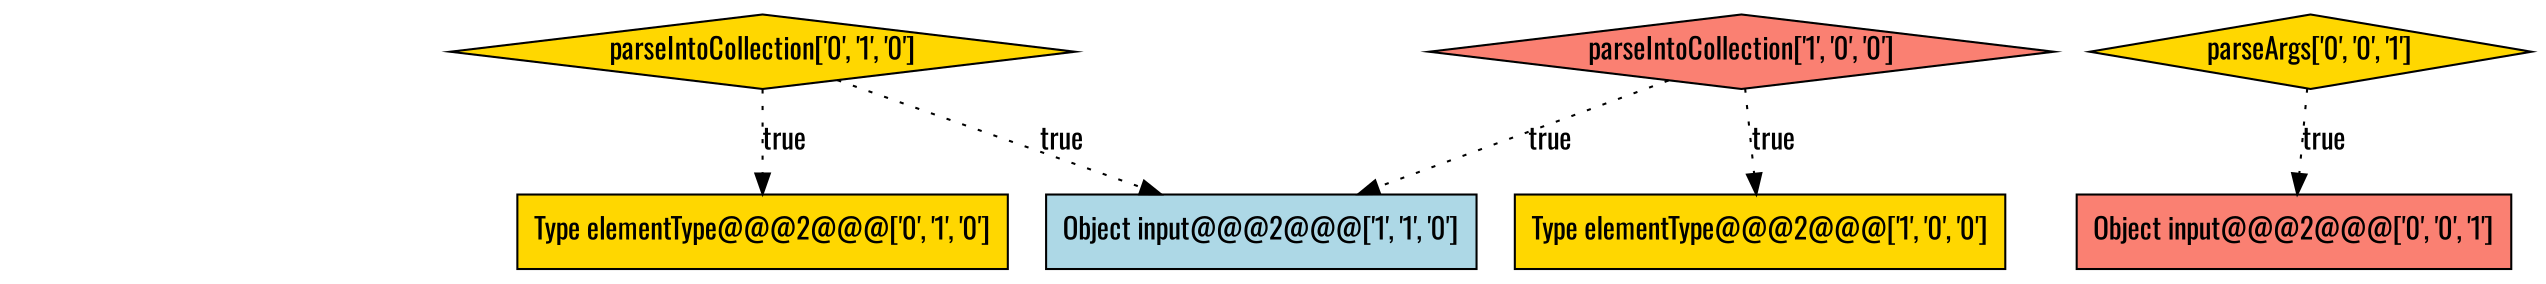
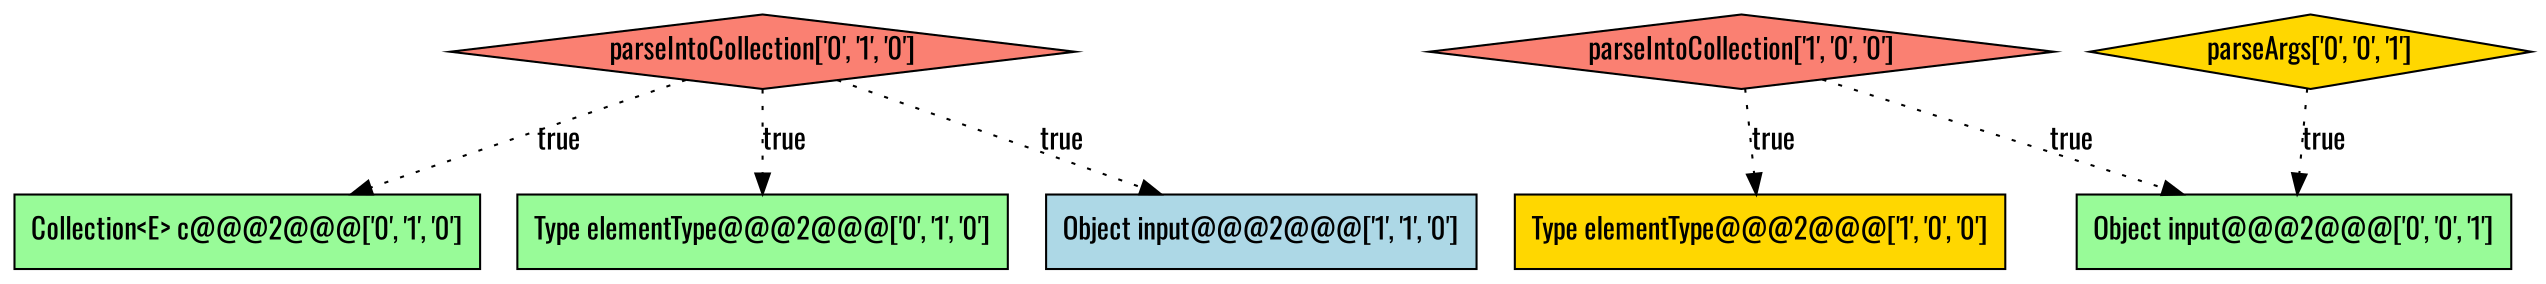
node "parseIntoCollection['0', '1', '0']": fillcolor gold -> salmon
edge "parseIntoCollection['1', '0', '0']" -> "Object input@@@2@@@['1', '1', '0']": now "parseIntoCollection['1', '0', '0']" -> "Object input@@@2@@@['0', '0', '1']"
node "Collection<E> c@@@2@@@['0', '1', '0']": added
node "Type elementType@@@2@@@['0', '1', '0']": fillcolor gold -> palegreen
node "Object input@@@2@@@['0', '0', '1']": fillcolor salmon -> palegreen
